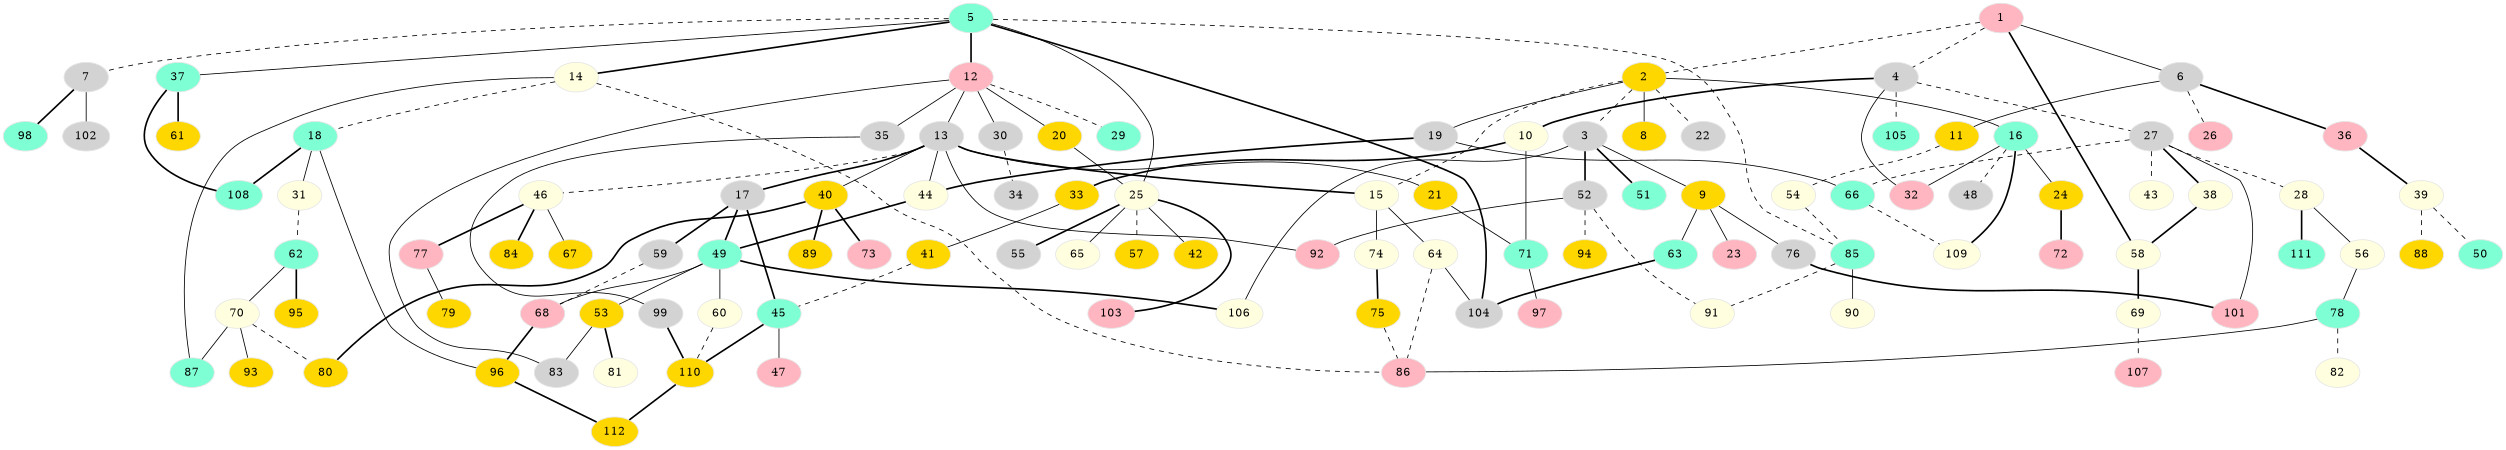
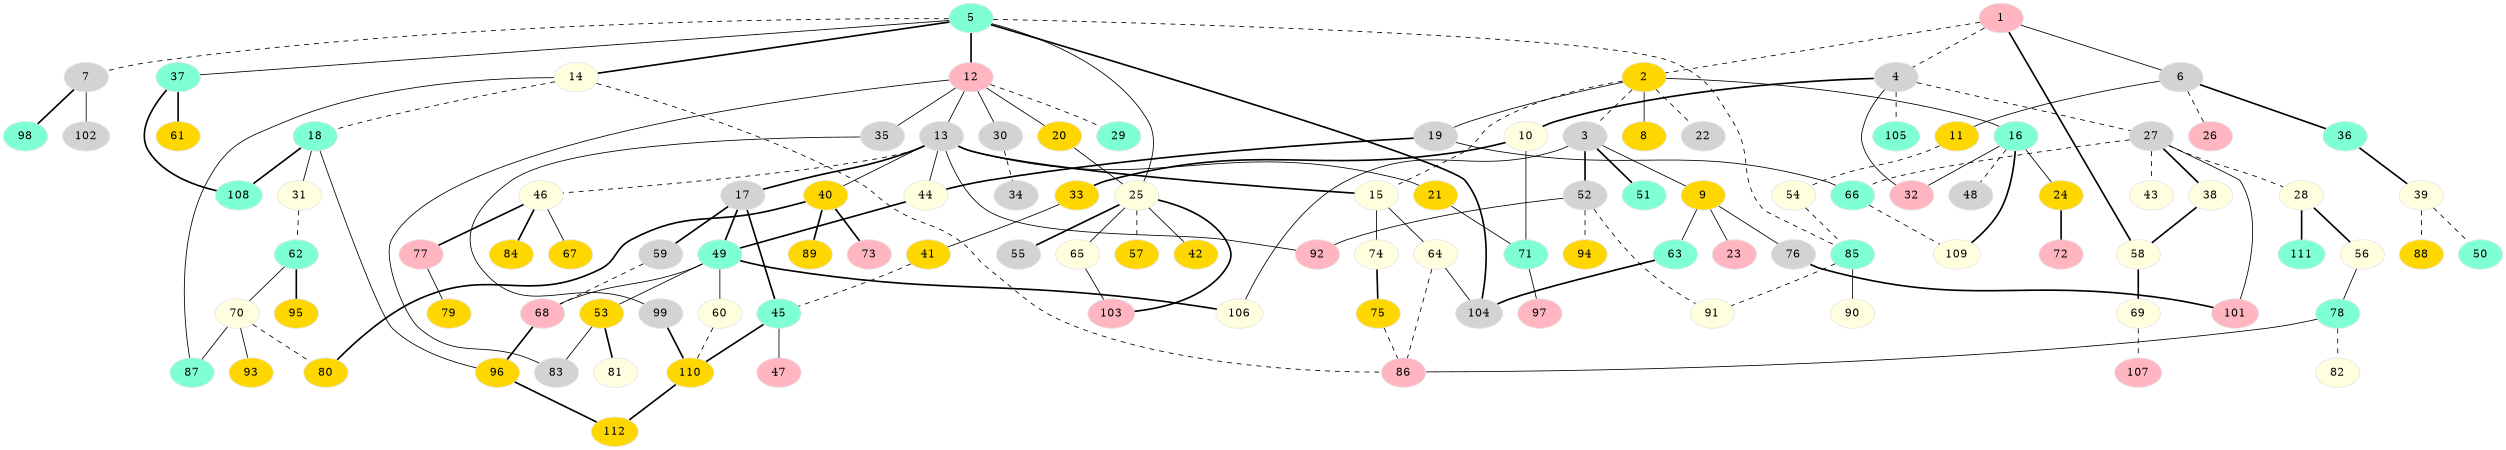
node "36": fillcolor lightpink -> aquamarine
edge "28" -- "56": style solid -> bold
edge "65" -- "103": added
